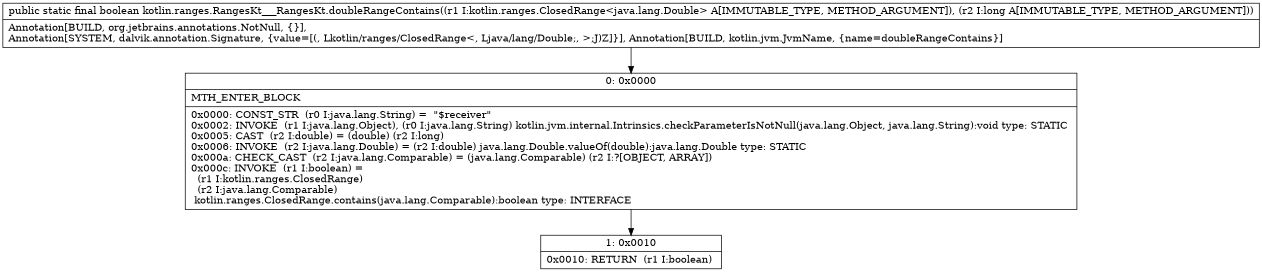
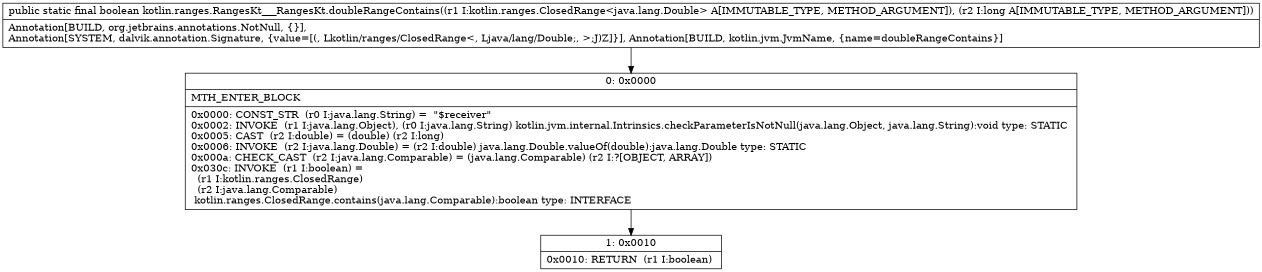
node "0: 0x0000": text "0x000c: INVOKE  (r1 I:boolean) =" -> "0x030c: INVOKE  (r1 I:boolean) ="
